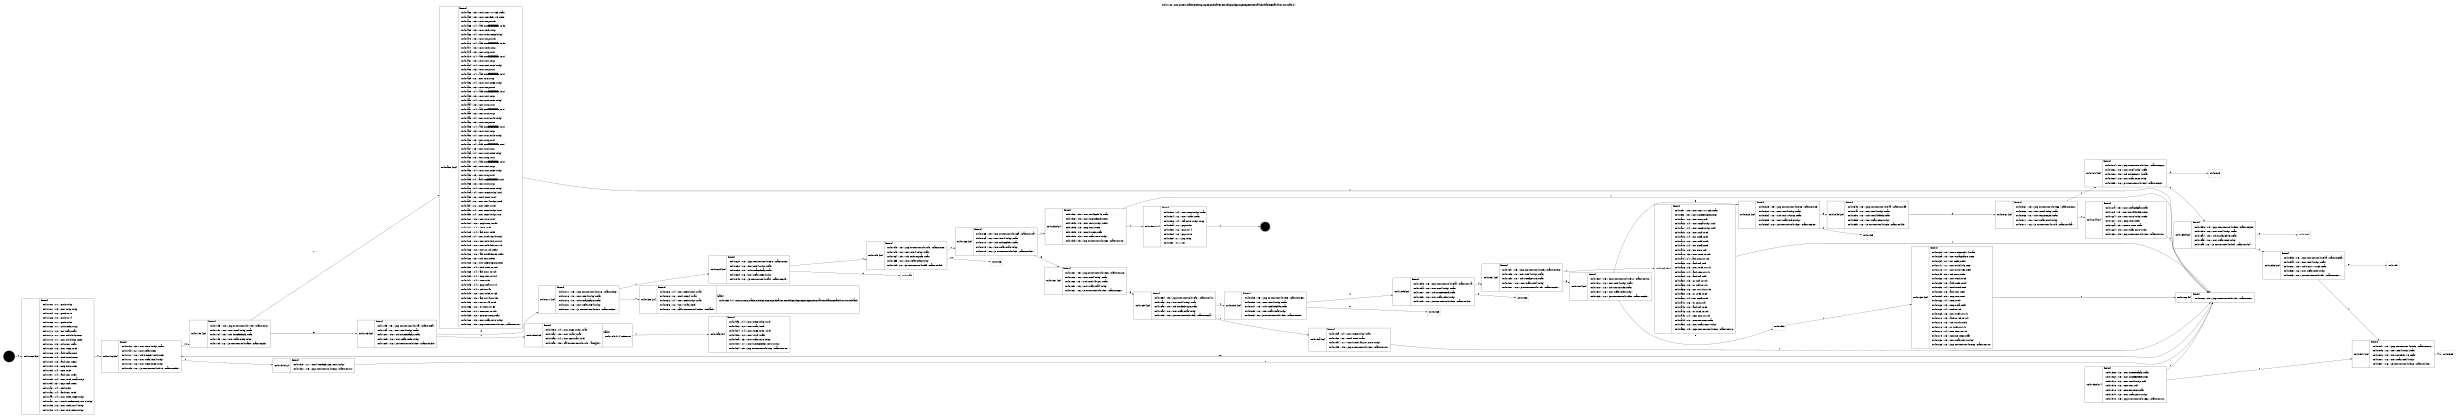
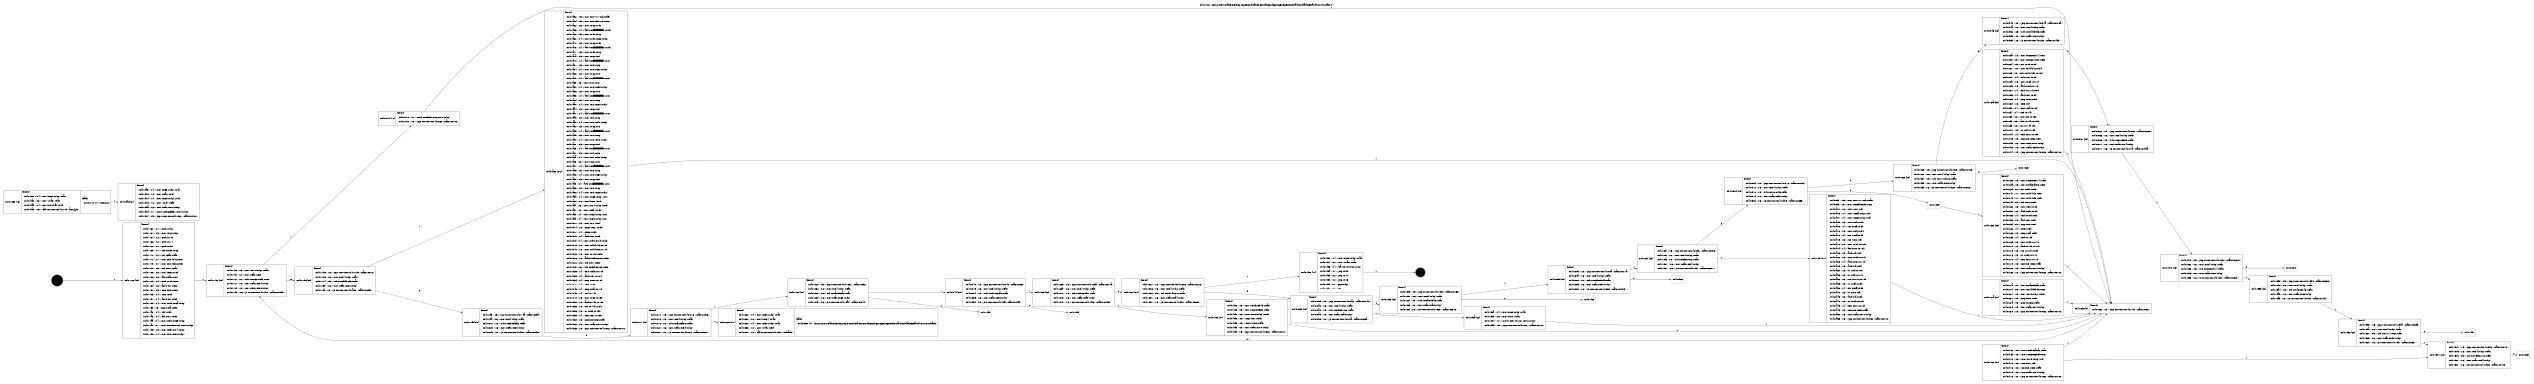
node "0x401cba [95]": added
edge "0x401961 [28]" -> "0x401c1a [27]": removed, label "1"
edge "0x401bc9 [27]" -> "0x401de0 [17]": now "0x401881 [28]" -> "0x401de0 [17]"
node "0x401be4": removed
edge "0x401849 [28]" -> "0x401bff": label " 10" -> " 0"
edge "0x4017f5 [28]" -> "0x401b9e [16]": removed, label "1"
